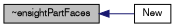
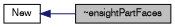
edge "New" -> "~ensightPartFaces": reversed
